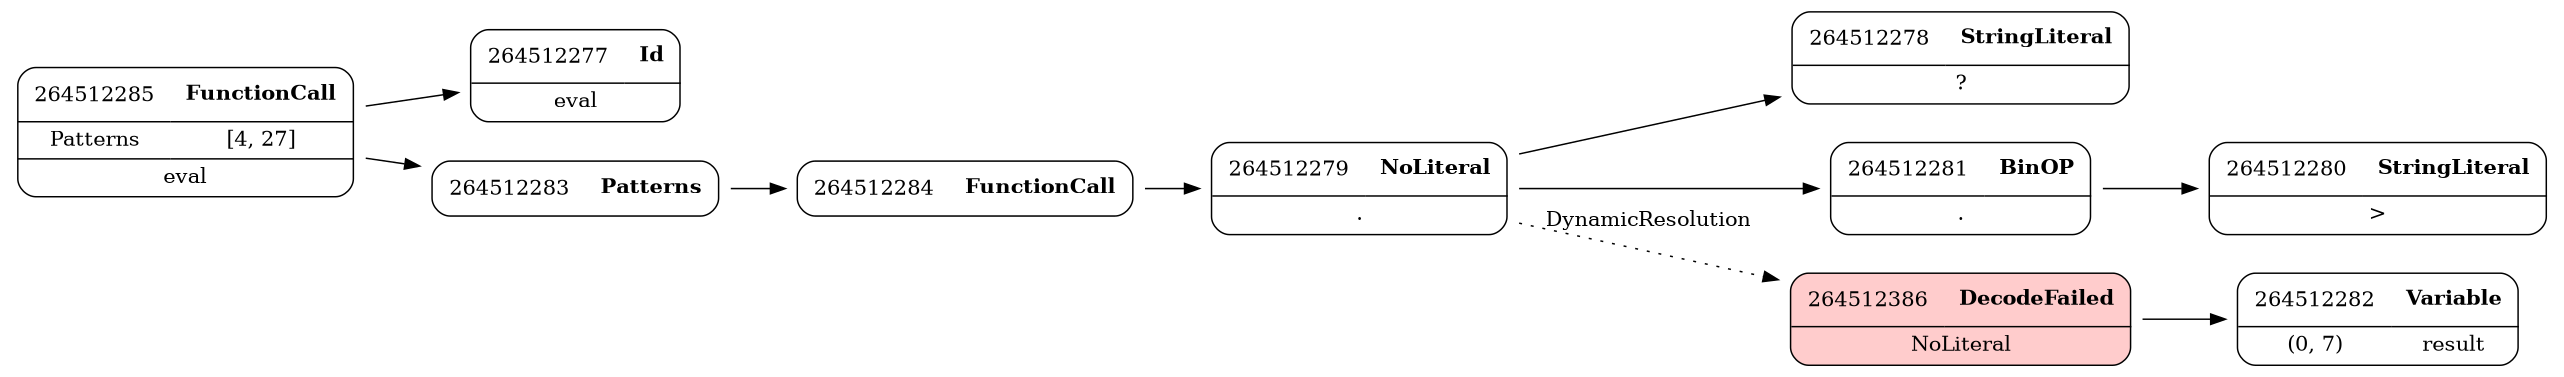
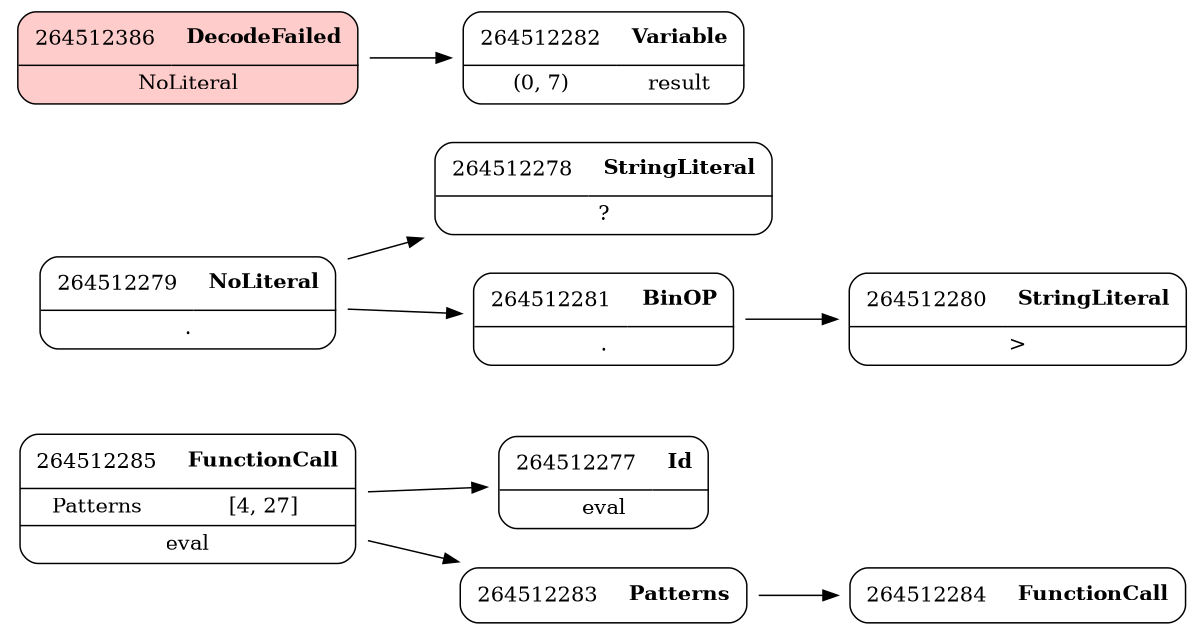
edge "264512284" -> "264512279": removed
edge "264512279" -> "264512386": removed, label "DynamicResolution"
